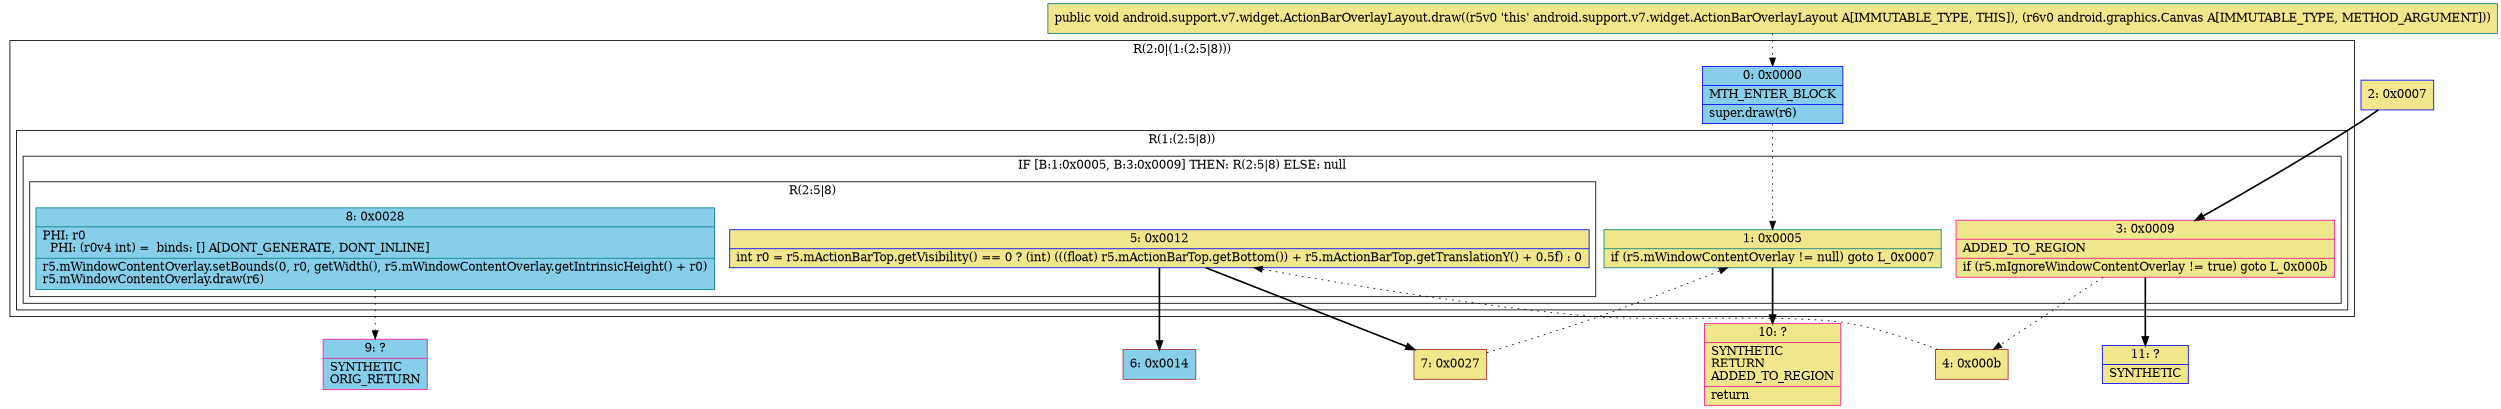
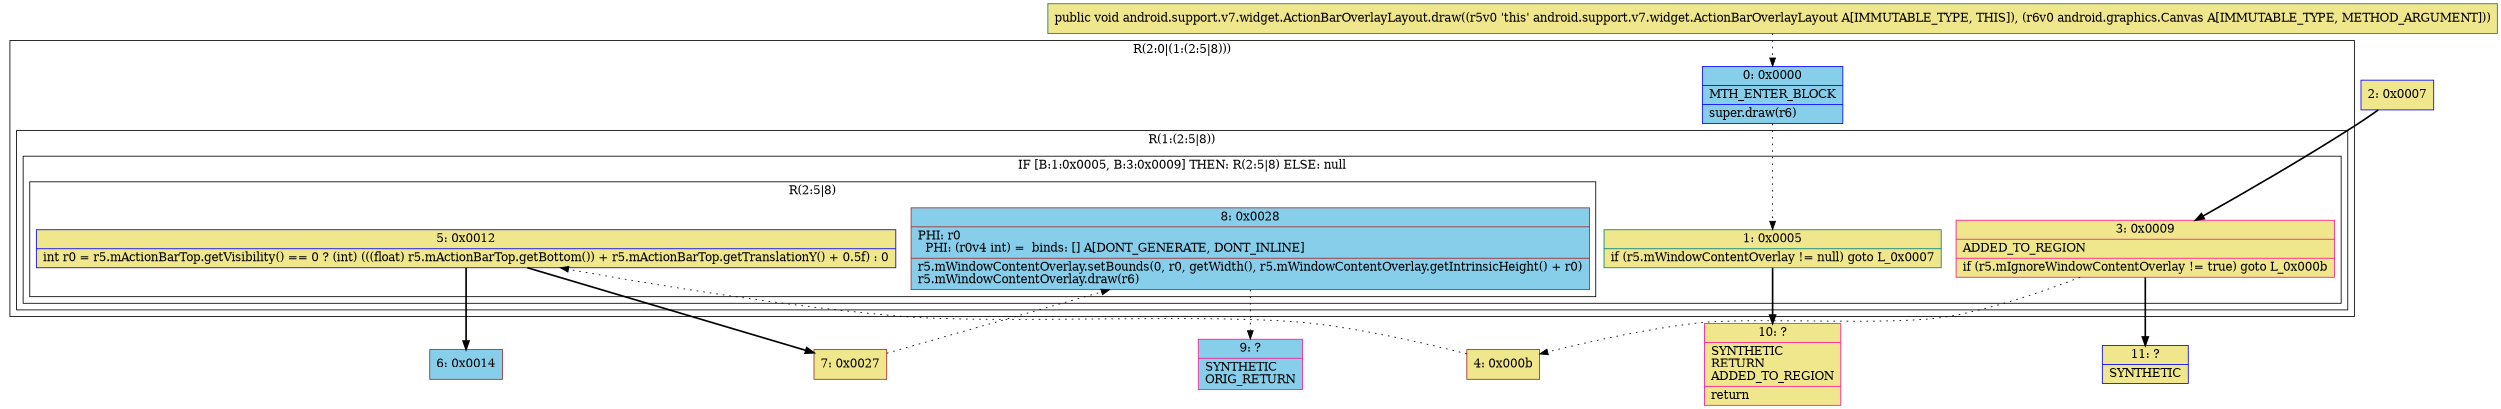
node "8: 0x0028": color teal -> brown
edge "7: 0x0027" -> "1: 0x0005": now "7: 0x0027" -> "8: 0x0028"
